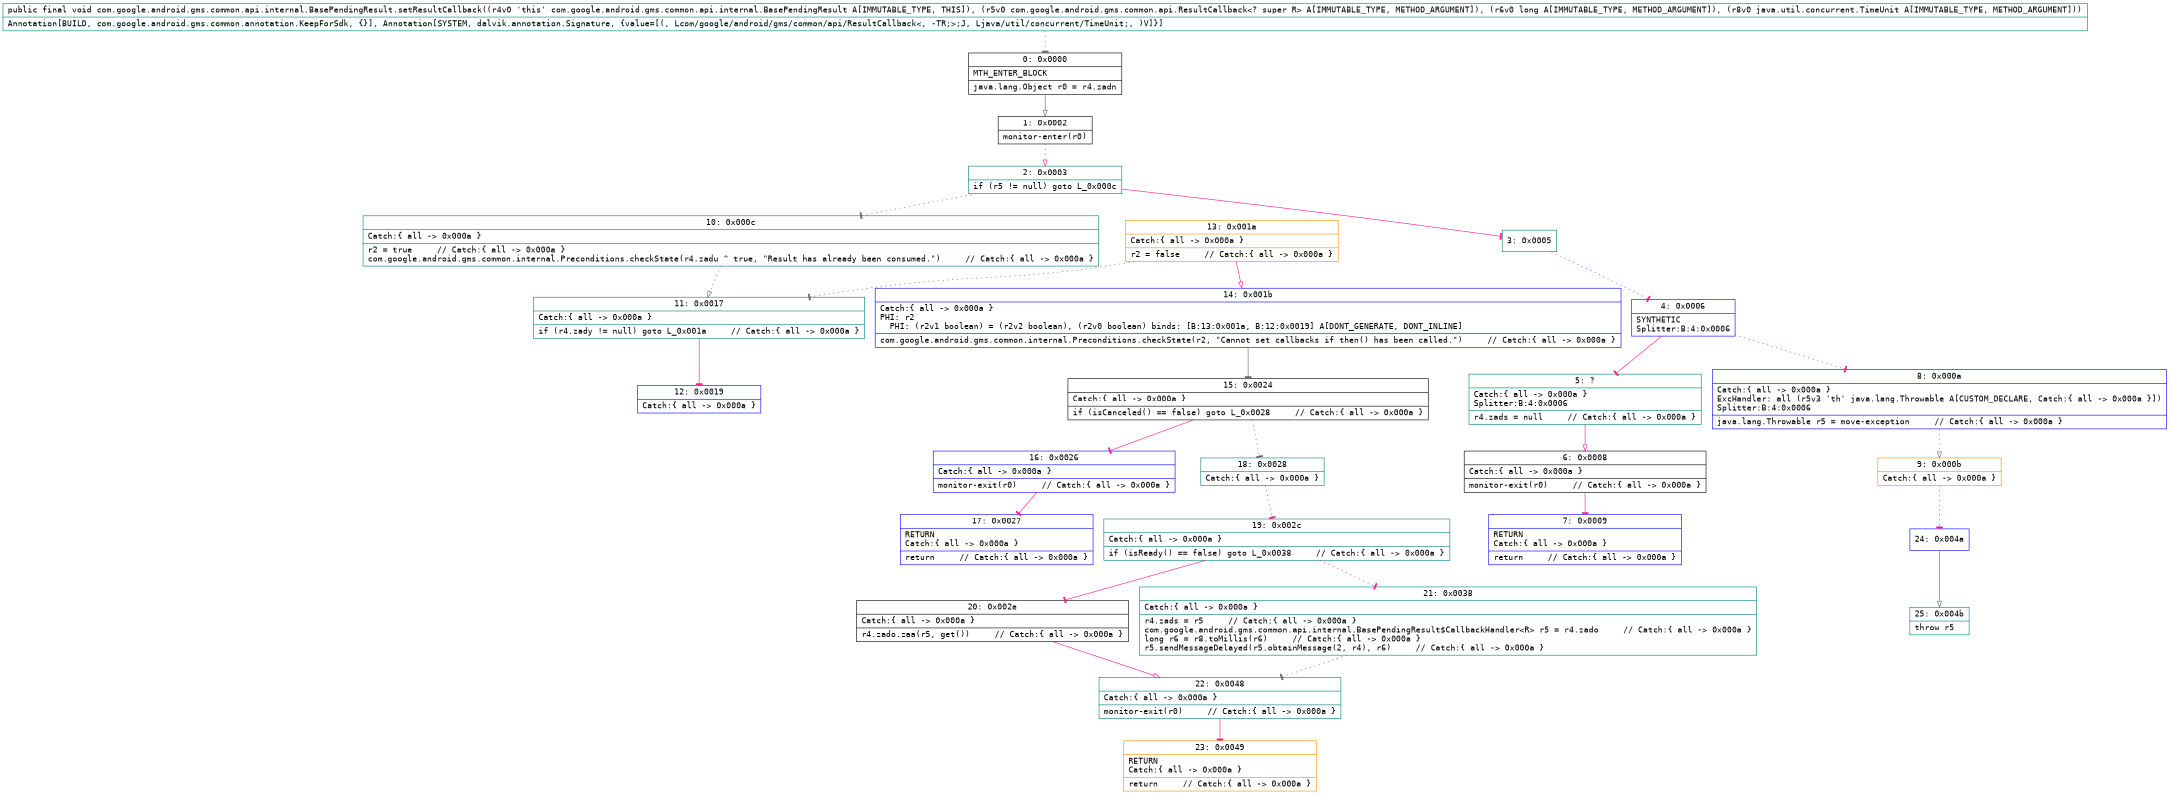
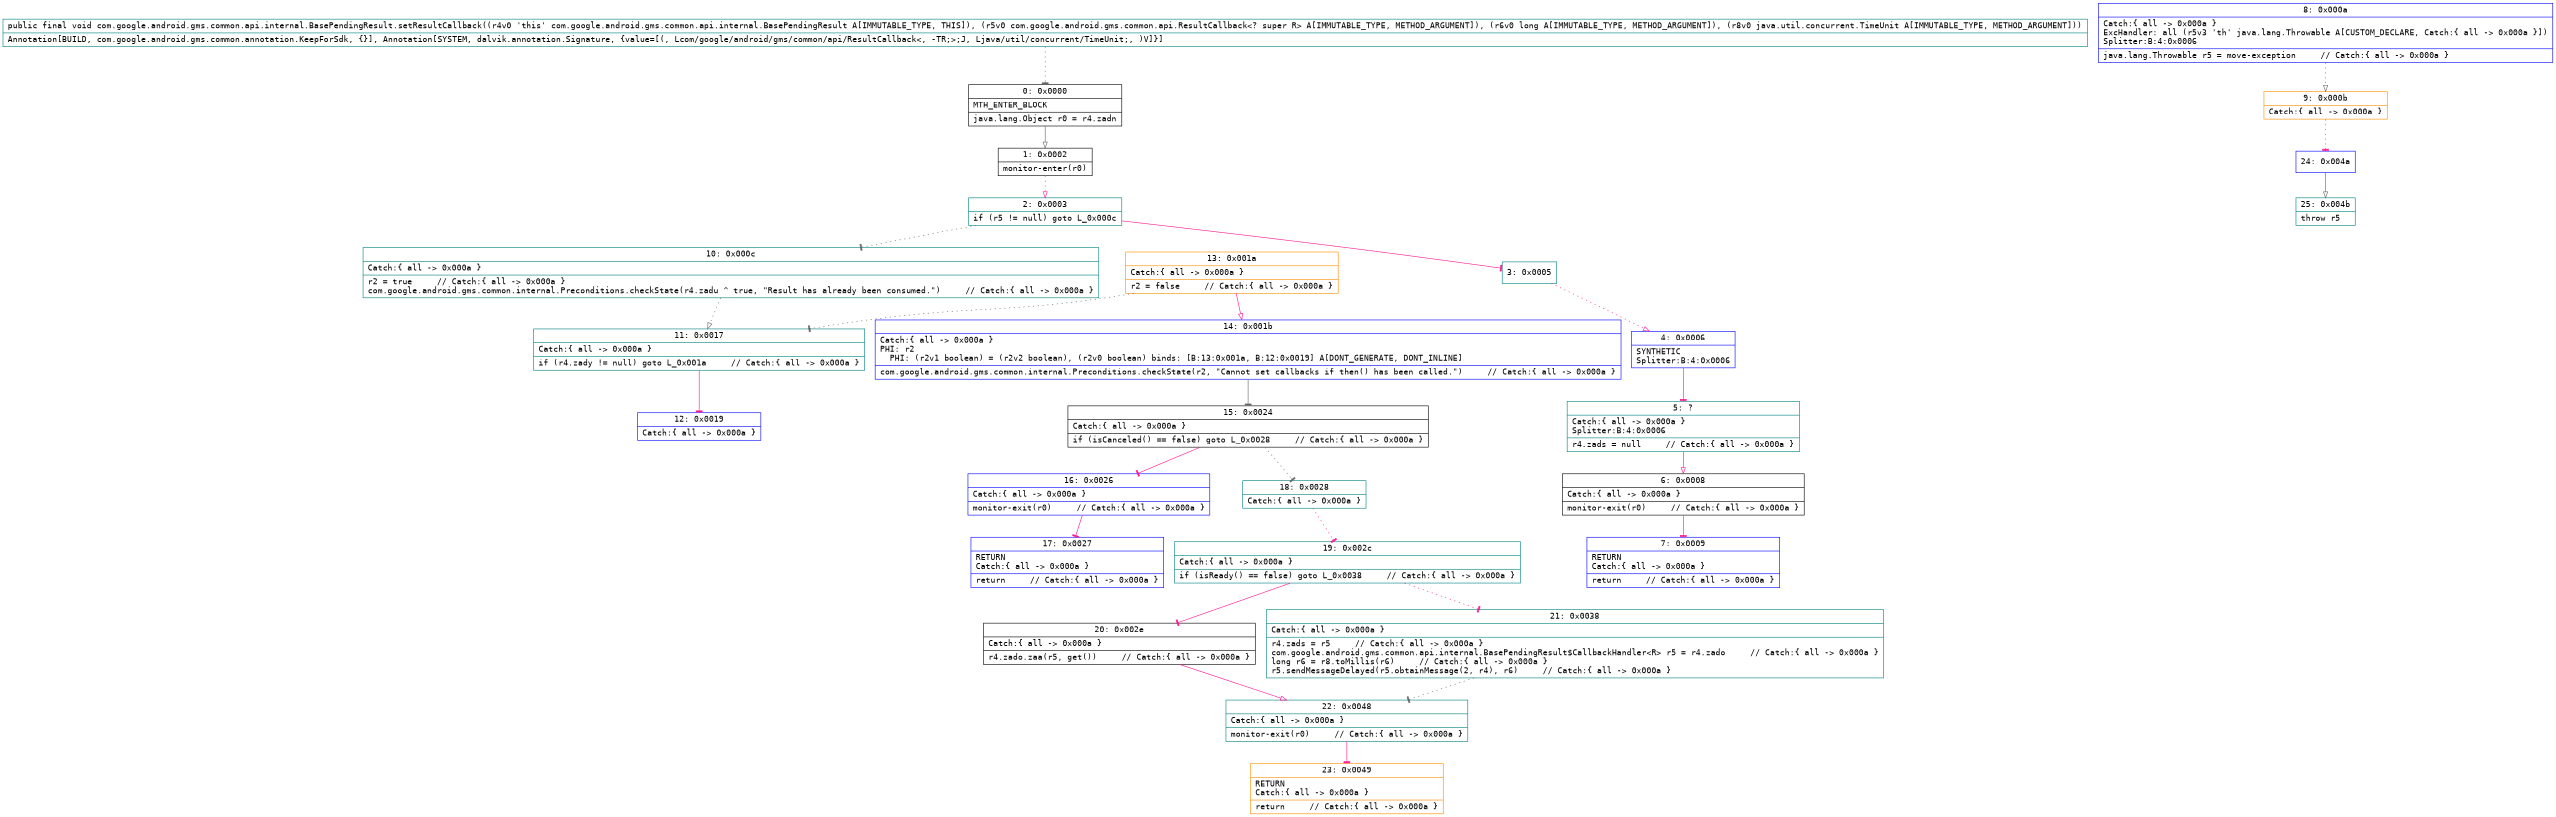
edge "3: 0x0005" -> "4: 0x0006": arrowhead tee -> onormal
edge "4: 0x0006" -> "8: 0x000a": removed
